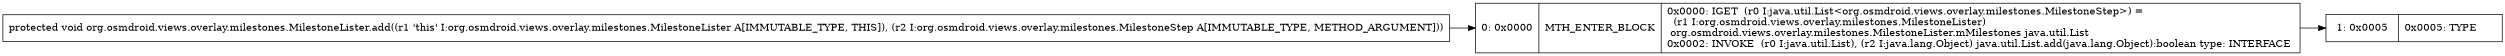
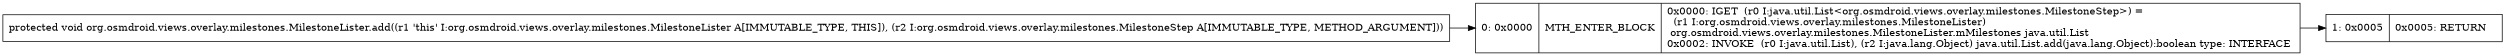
node "1: 0x0005": text "0x0005: TYPE" -> "0x0005: RETURN"
